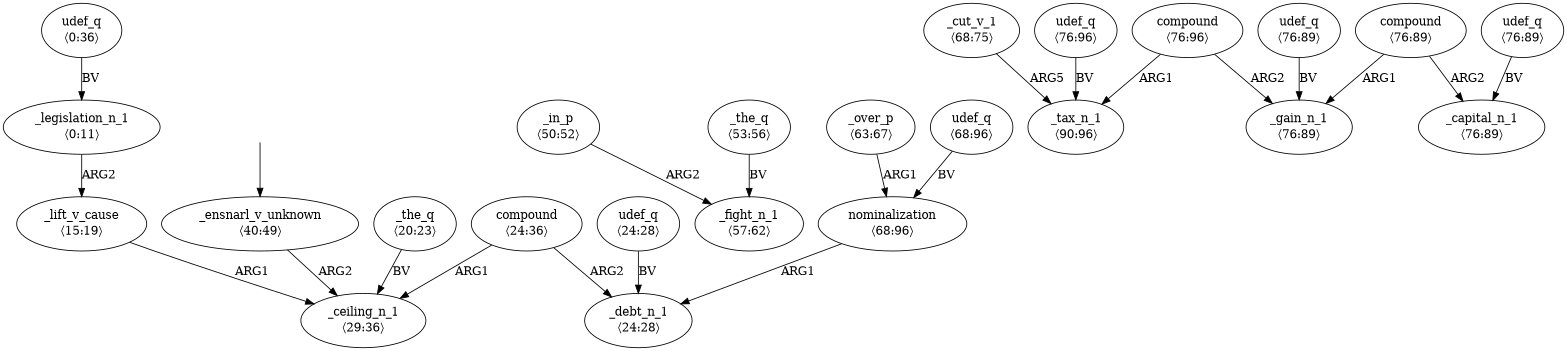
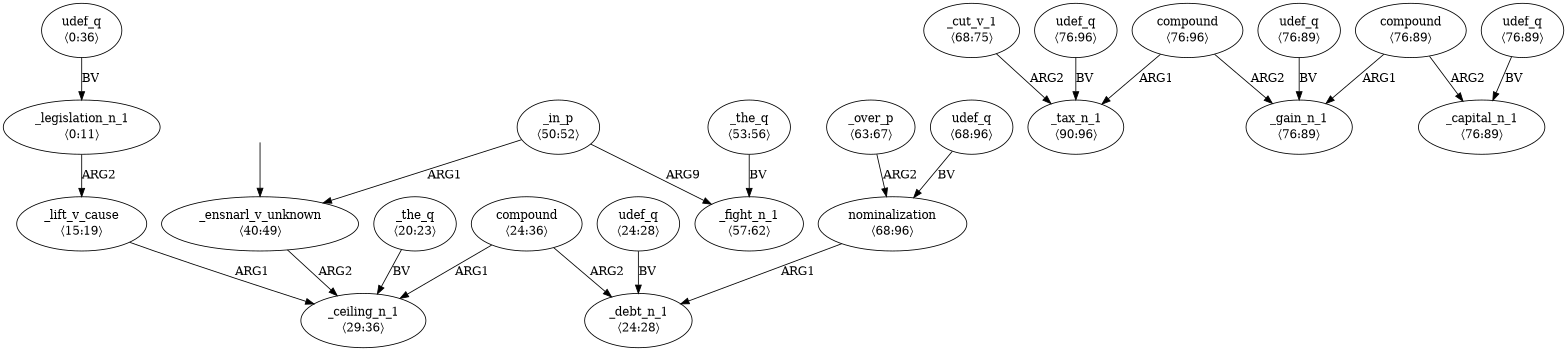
edge "_cut_v_1" -> "_tax_n_1": label "ARG5" -> "ARG2"
edge "_in_p" -> "_ensnarl_v_unknown": added, label "ARG1"
edge "_in_p" -> "_fight_n_1": label "ARG2" -> "ARG9"
edge "_over_p" -> "nominalization": label "ARG1" -> "ARG2"
